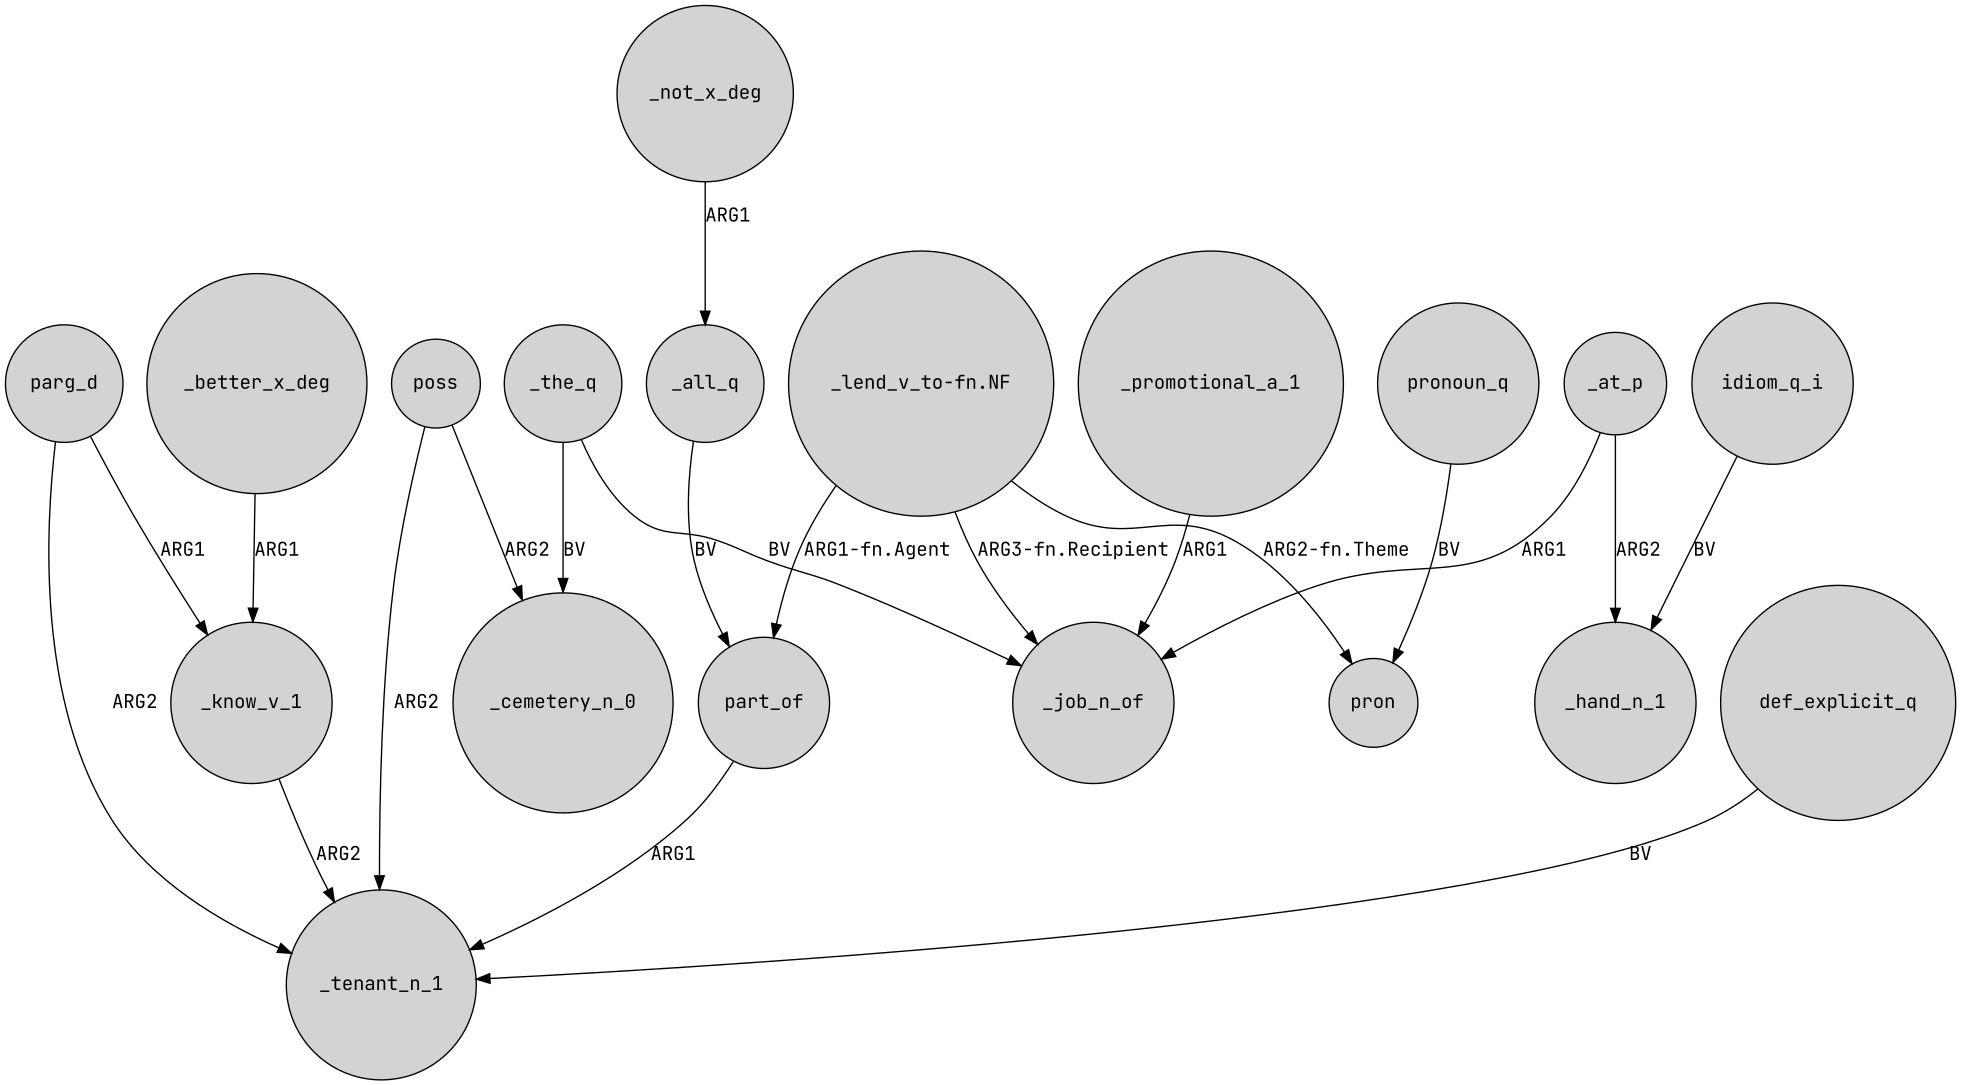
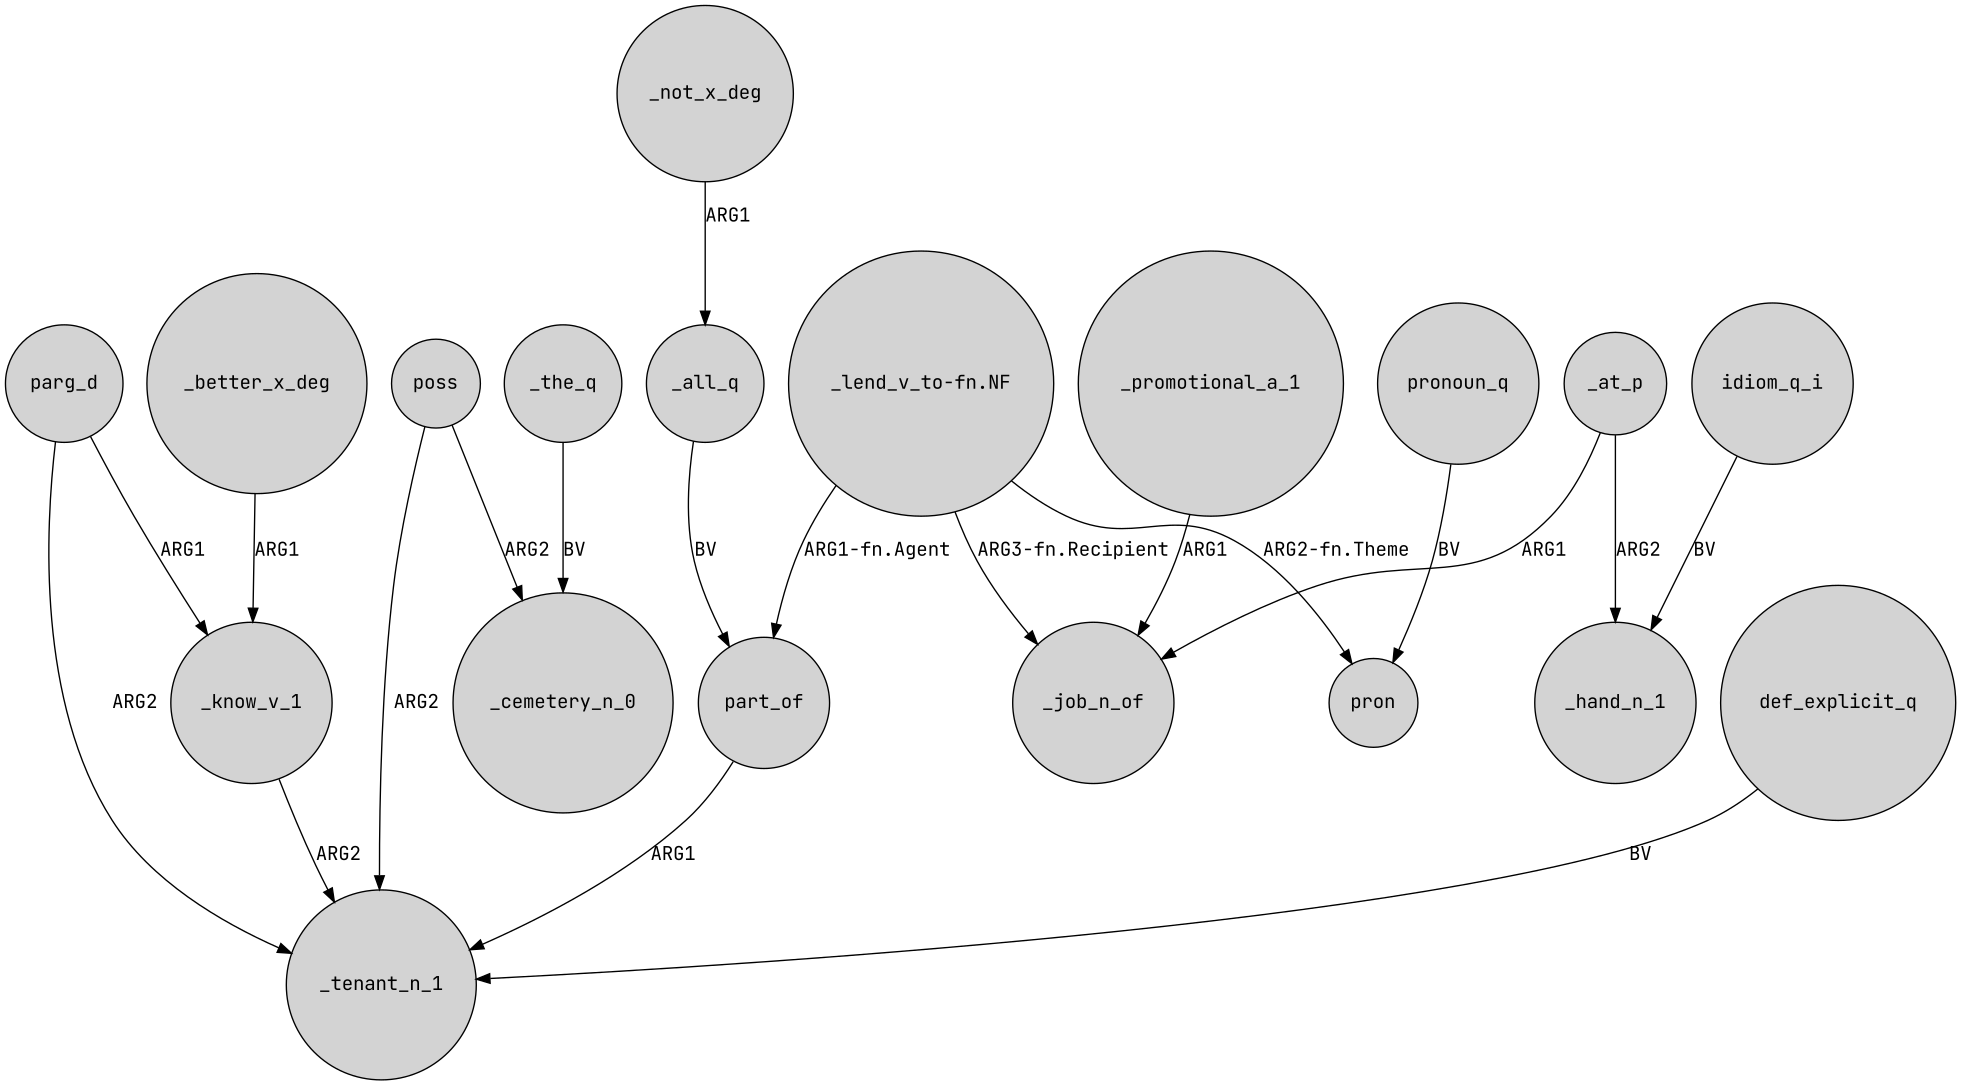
edge "_the_q" -> "_job_n_of": removed, label "BV"
